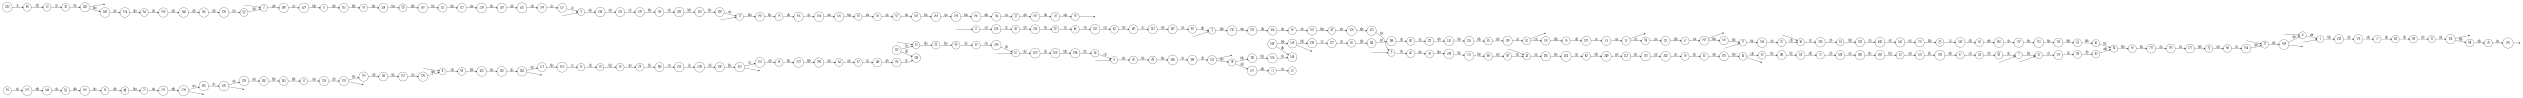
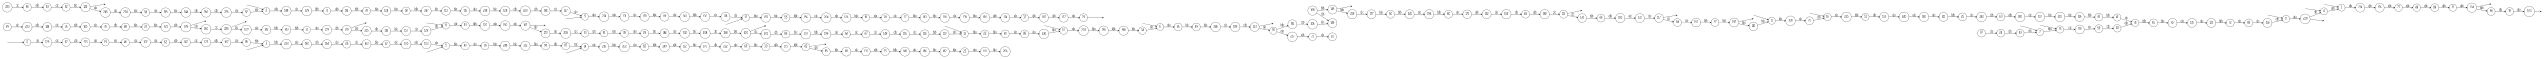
edge "110" -> "114": reversed
edge "206" -> "97": removed, label "a|b"
